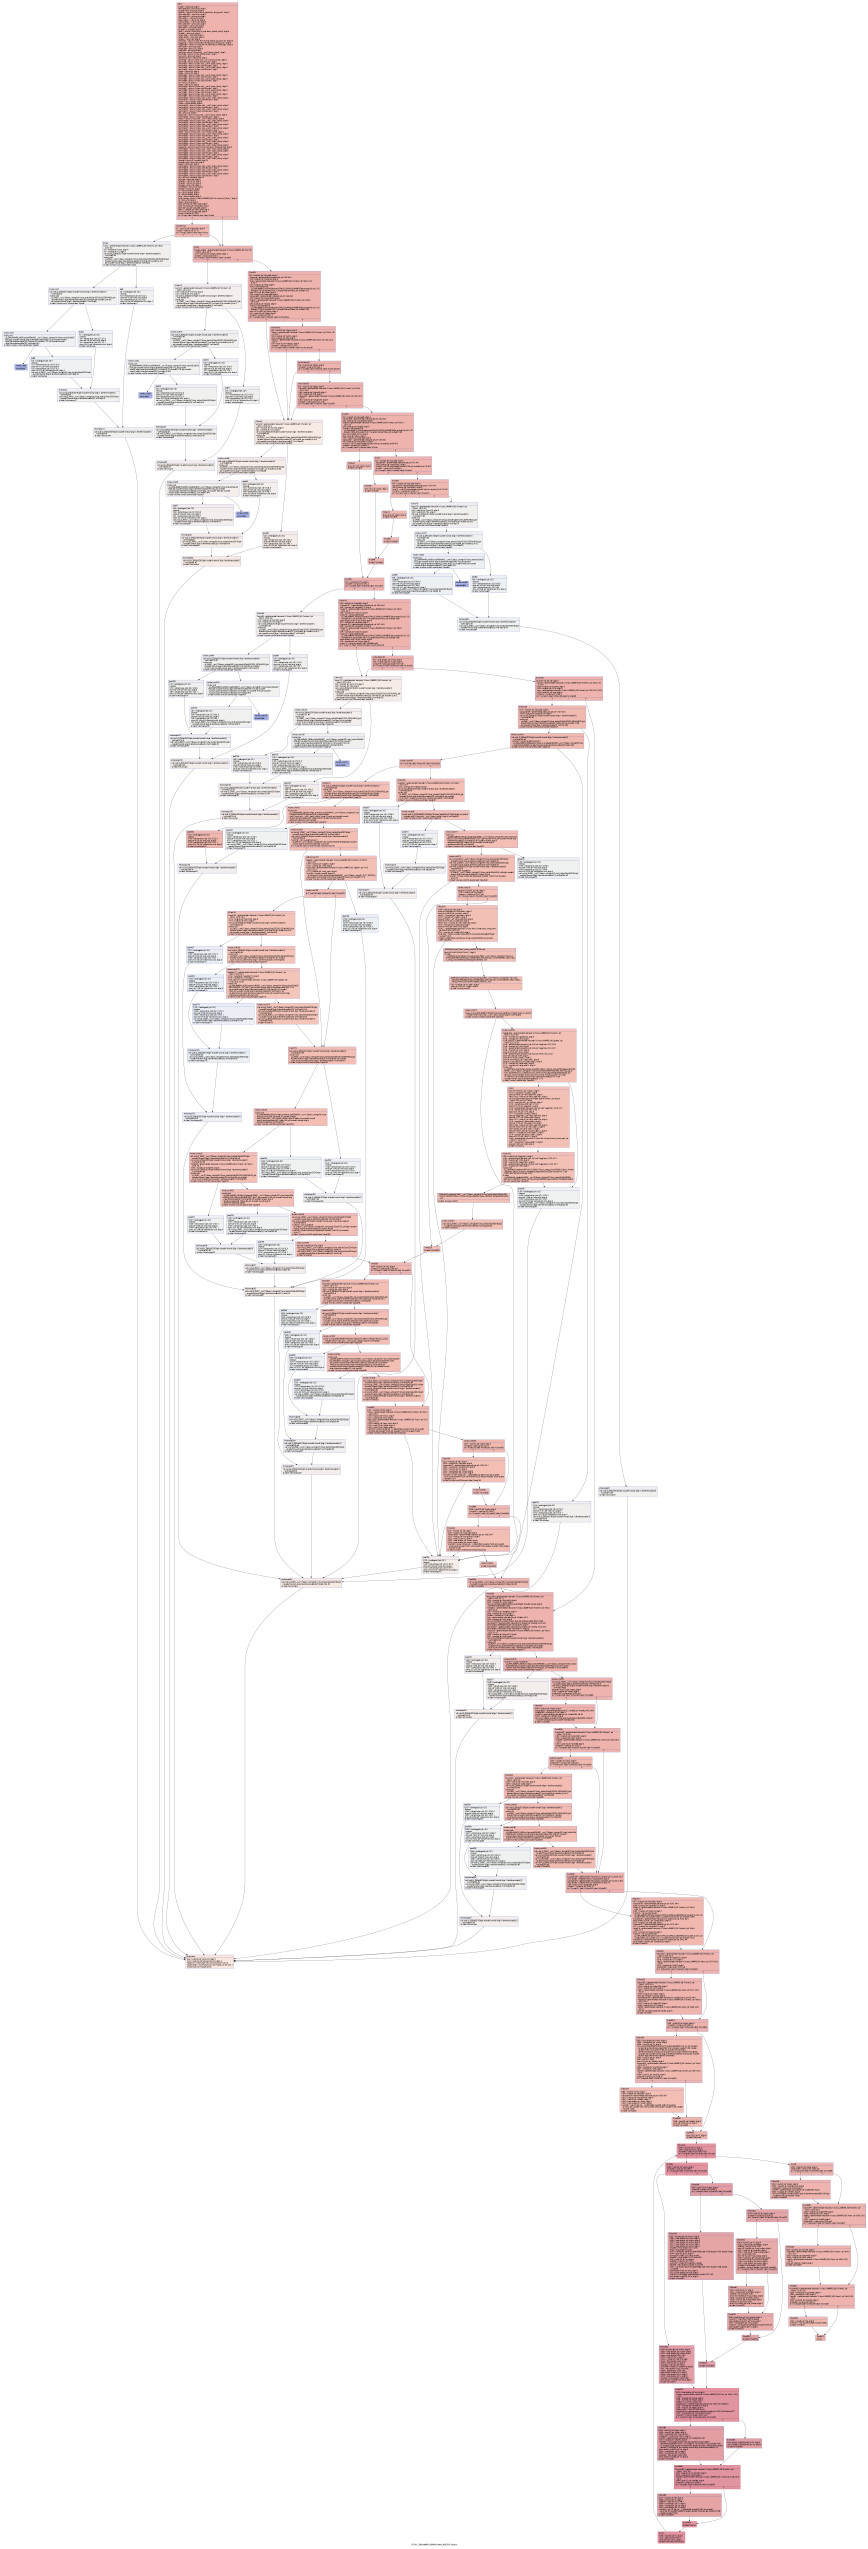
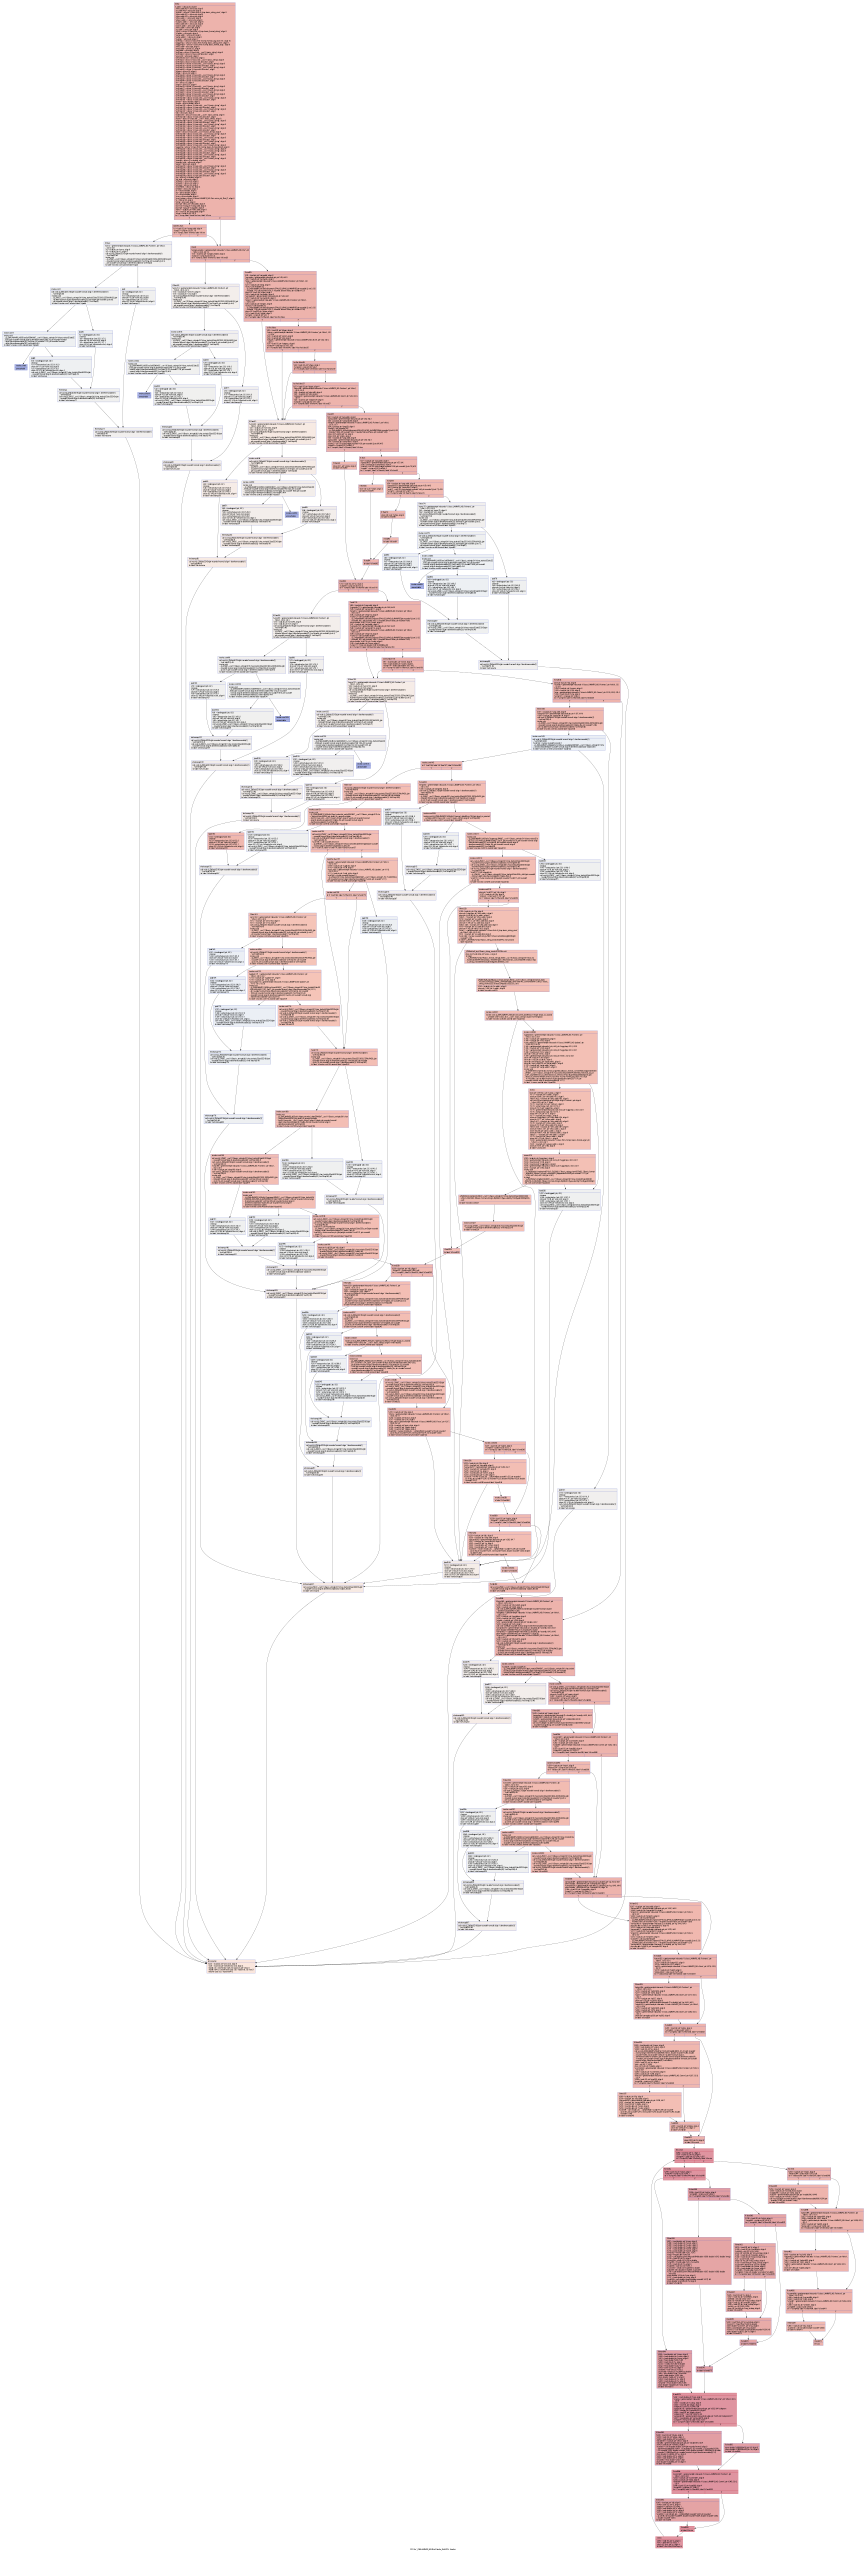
node "lpad78:": added
node "invoke.cont142:": fillcolor #de614d70 -> #d1dae970
